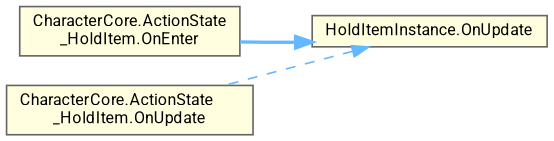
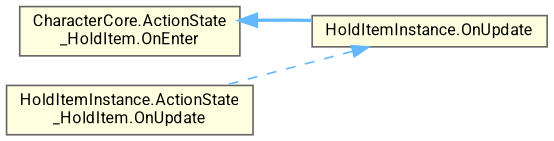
edge "CharacterCore.ActionState _HoldItem.OnEnter" -> "HoldItemInstance.OnUpdate": reversed
node "CharacterCore.ActionState _HoldItem.OnUpdate": label "CharacterCore.ActionState _HoldItem.OnUpdate" -> "HoldItemInstance.ActionState _HoldItem.OnUpdate"
